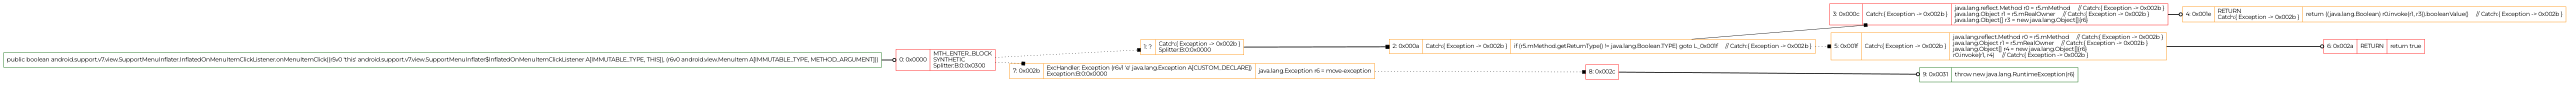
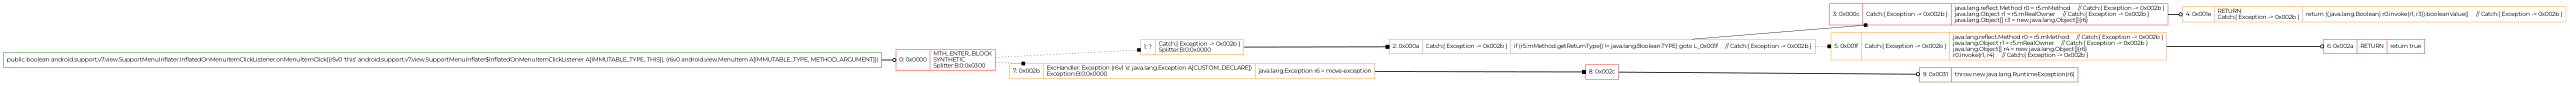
edge "7: 0x002b" -> "8: 0x002c": style dotted -> bold
